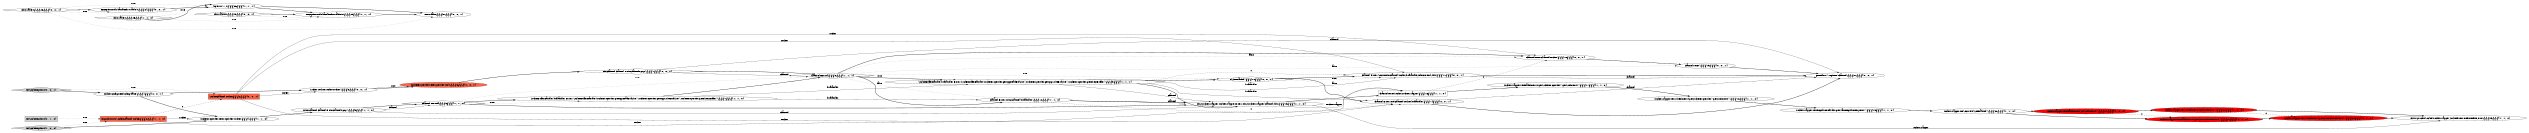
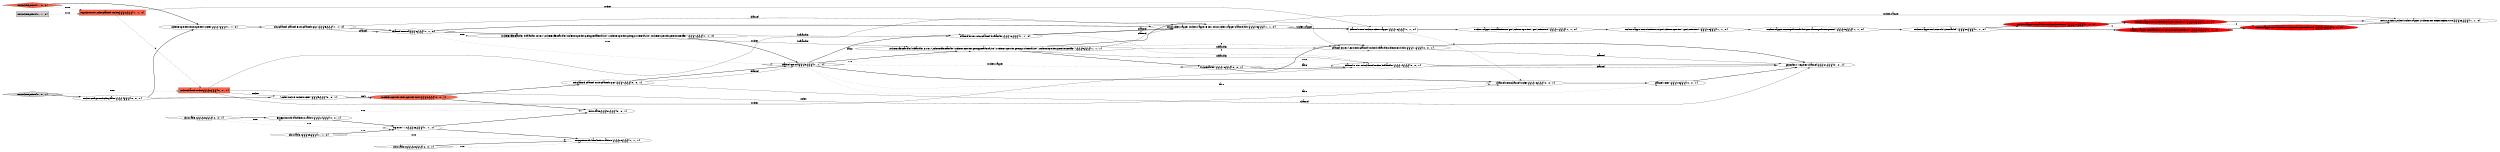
edge "ExceptionUtils.handleThrowable(tt)@@@29@@@['1', '1', '1']" -> "return false@@@31@@@['0', '0', '1']": now "socketProperties.setProperties(sock)@@@6@@@['0', '0', '1']" -> "return false@@@31@@@['0', '0', '1']"
node "NioChannel channel = nioChannels.pop()@@@7@@@['0', '0', '1']": shape diamond -> ellipse
edge "channel == null@@@8@@@['1', '1', '1']" -> "isSSLEnabled()@@@10@@@['0', '0', '1']": label "true" -> "socketWrapper"
edge "AsynchronousSocketChannel socket@@@2@@@['1', '1', '0']" -> "socketProperties.setProperties(socket)@@@4@@@['1', '1', '0']": removed, label "socket"
node "setSocketOptions['1', '0', '0']": fillcolor lightgray -> tomato
